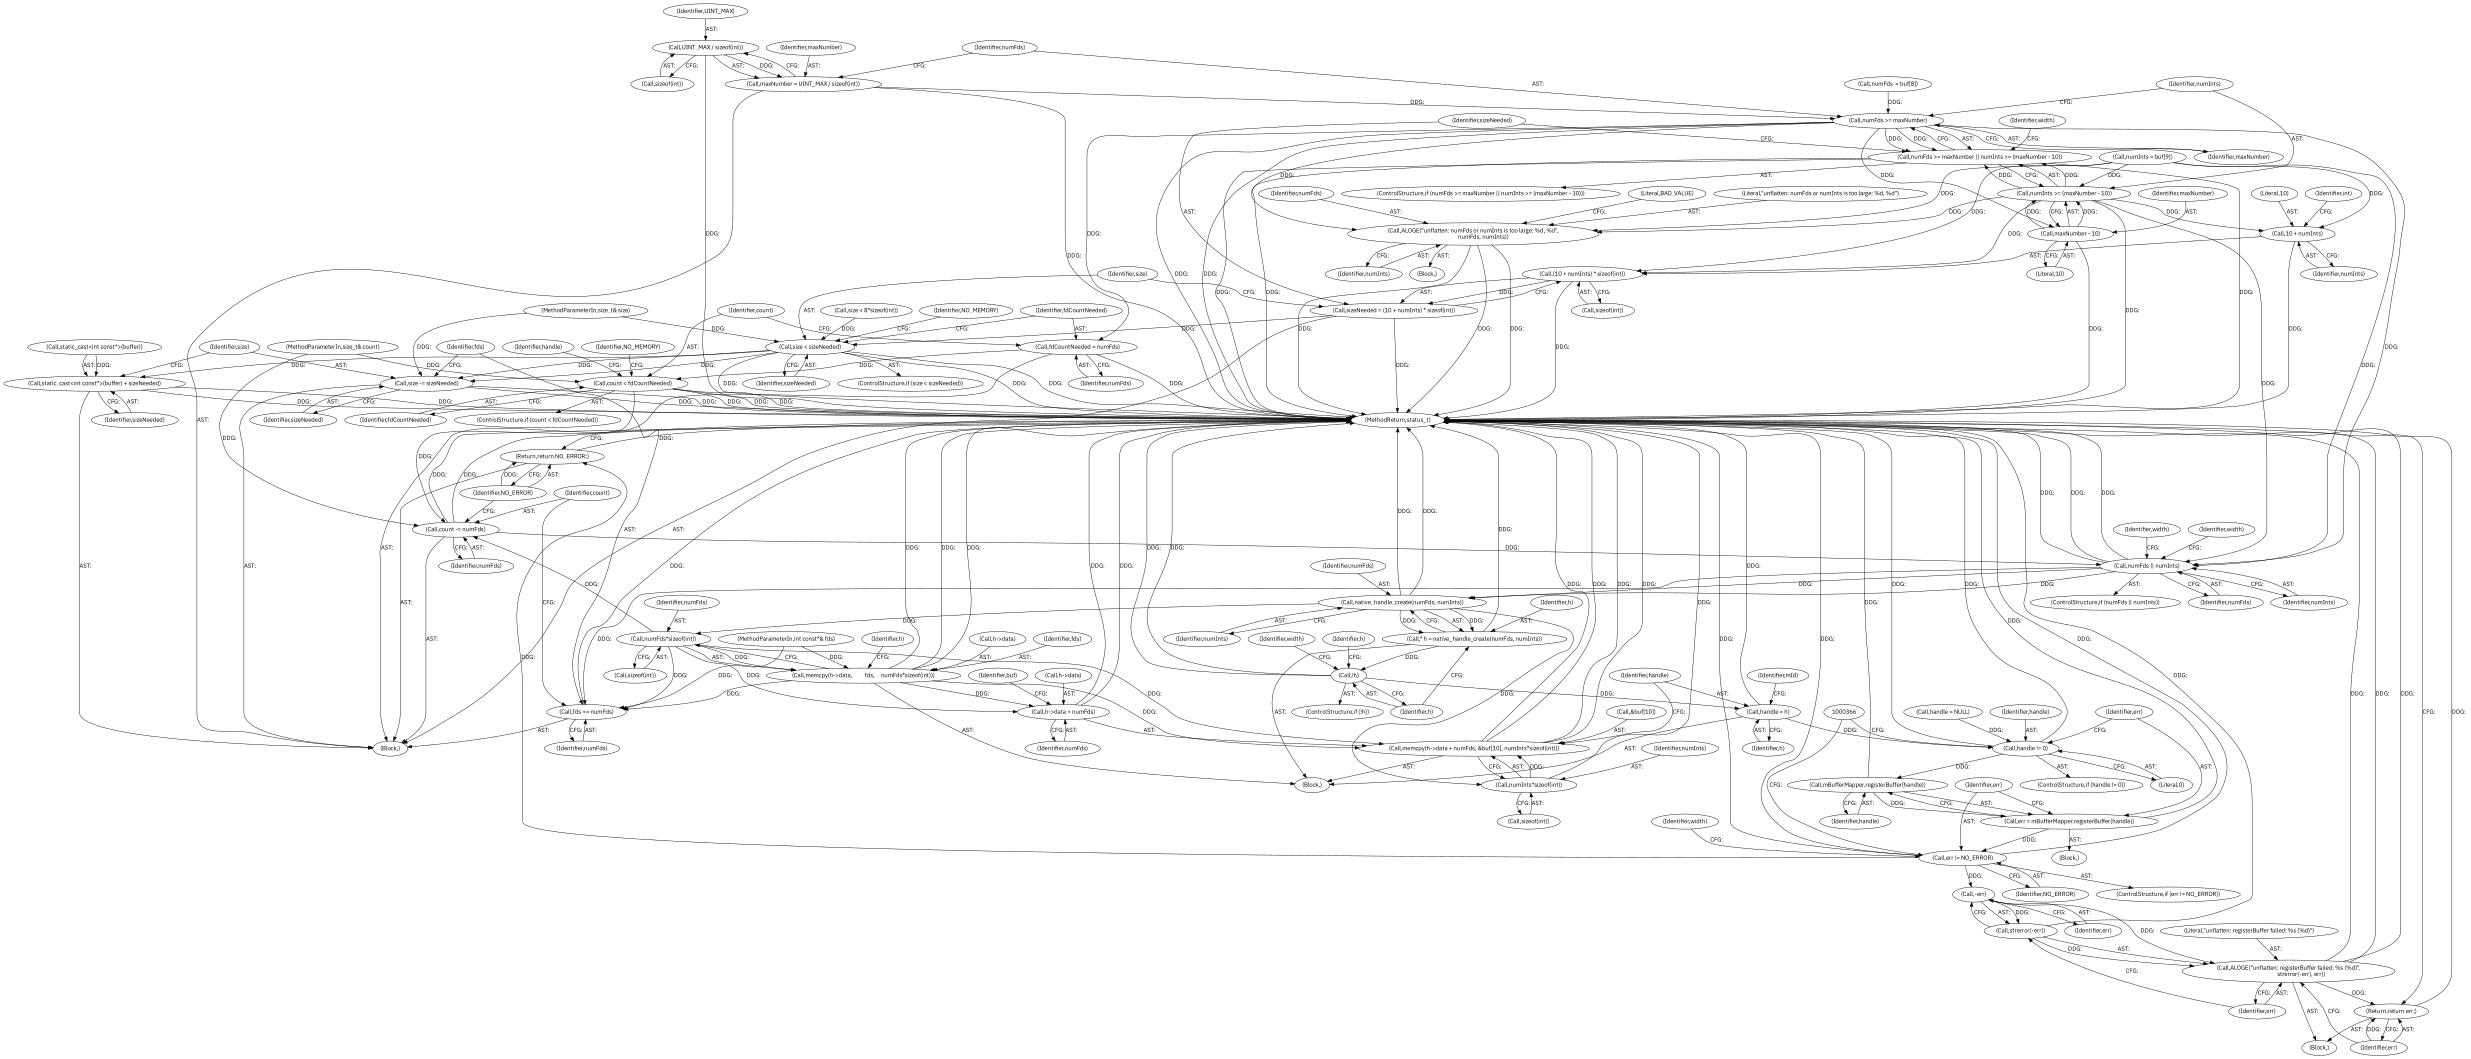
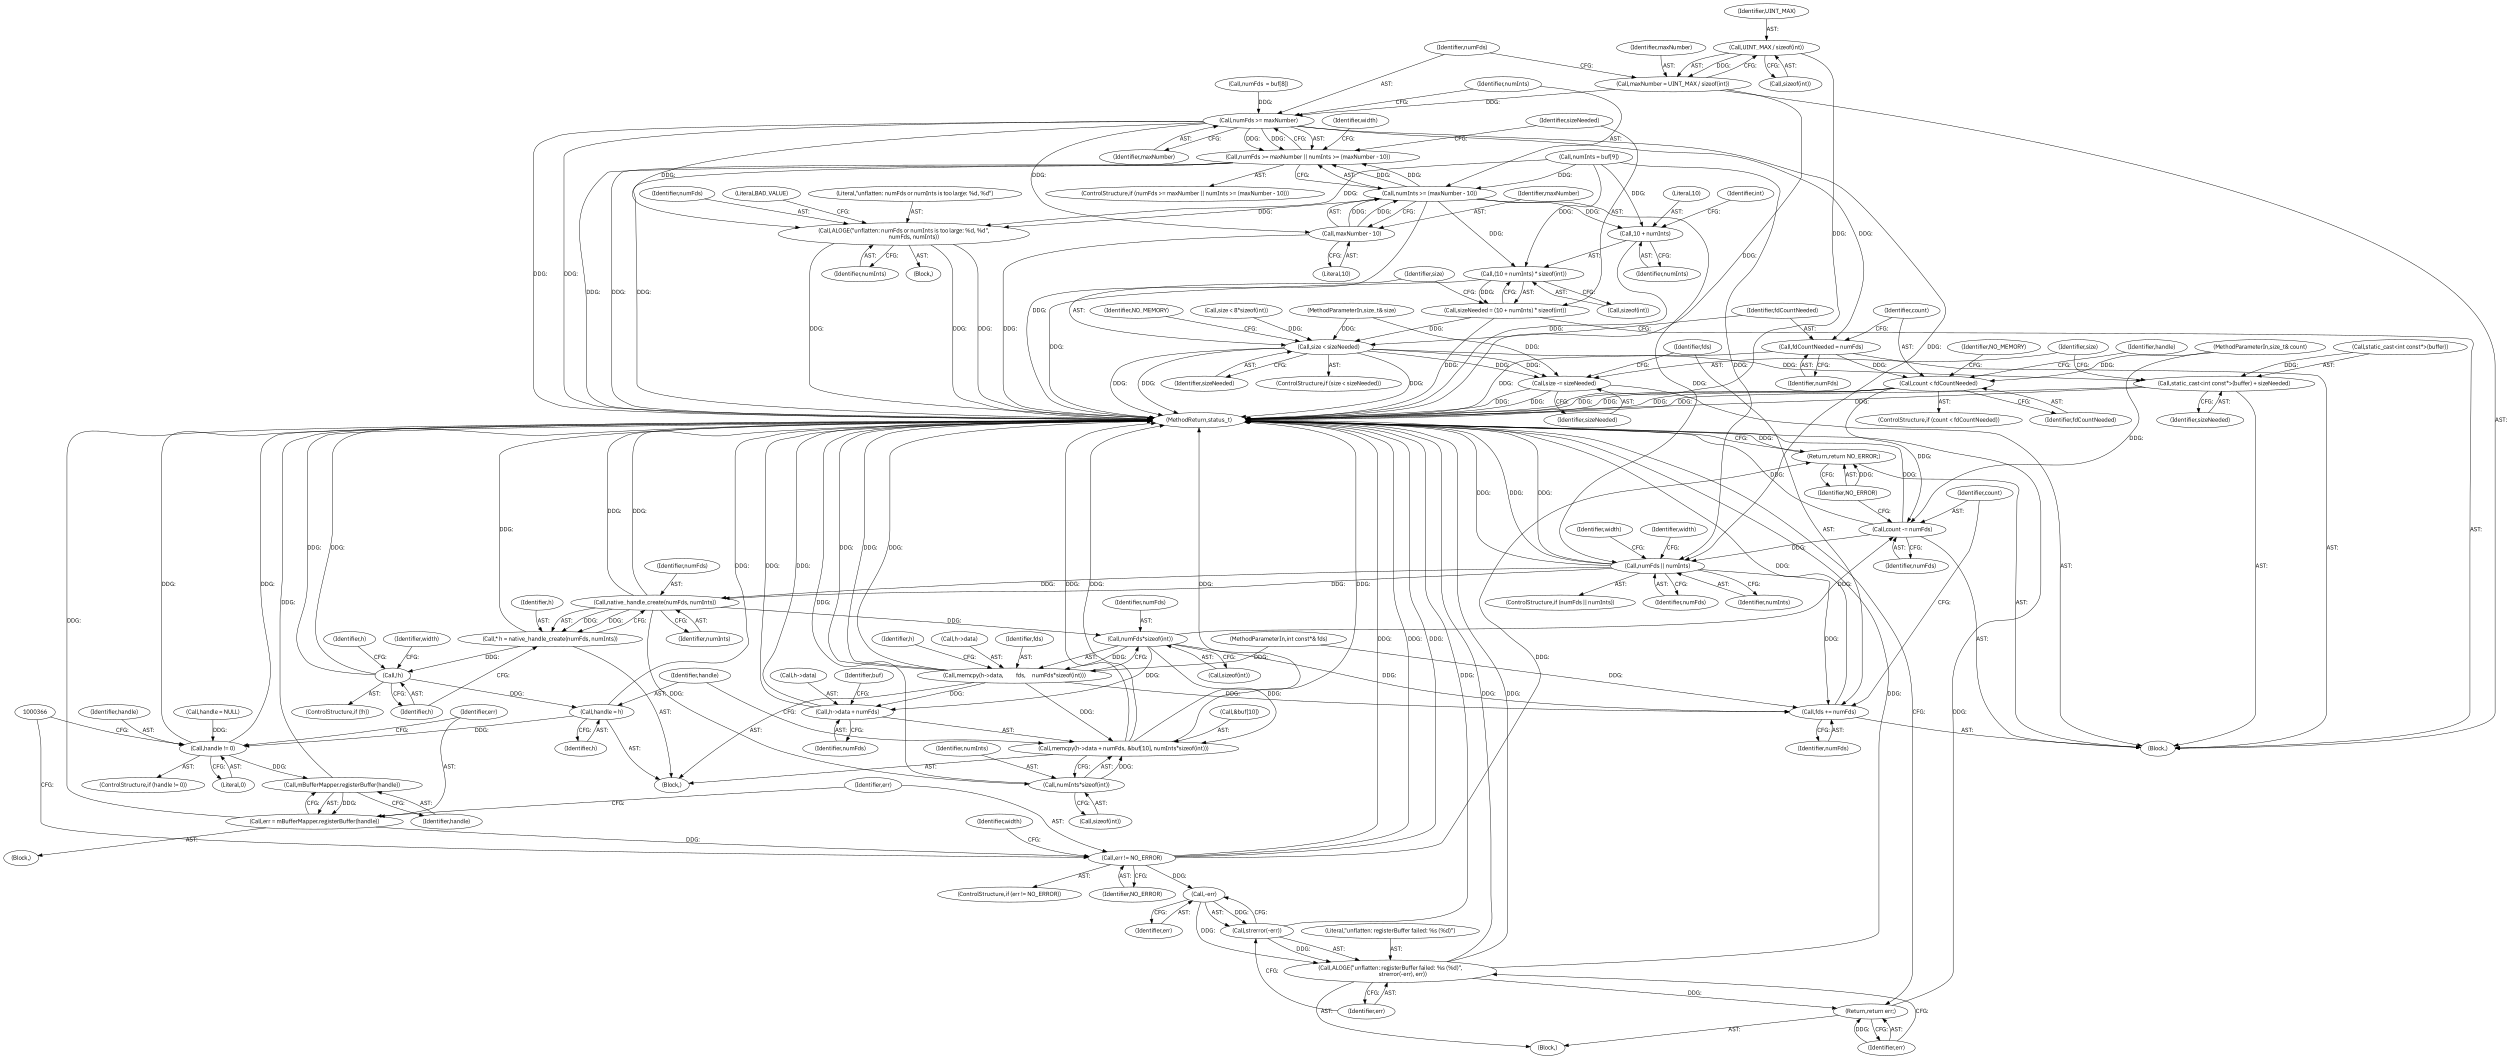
node "(Identifier,mId)": removed
